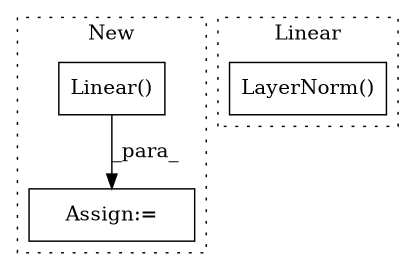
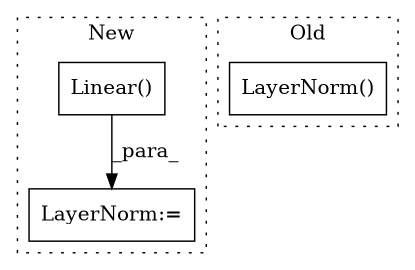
cluster "Linear": label "Linear" -> "Old"
node "Assign:=": label "Assign:=" -> "LayerNorm:="
